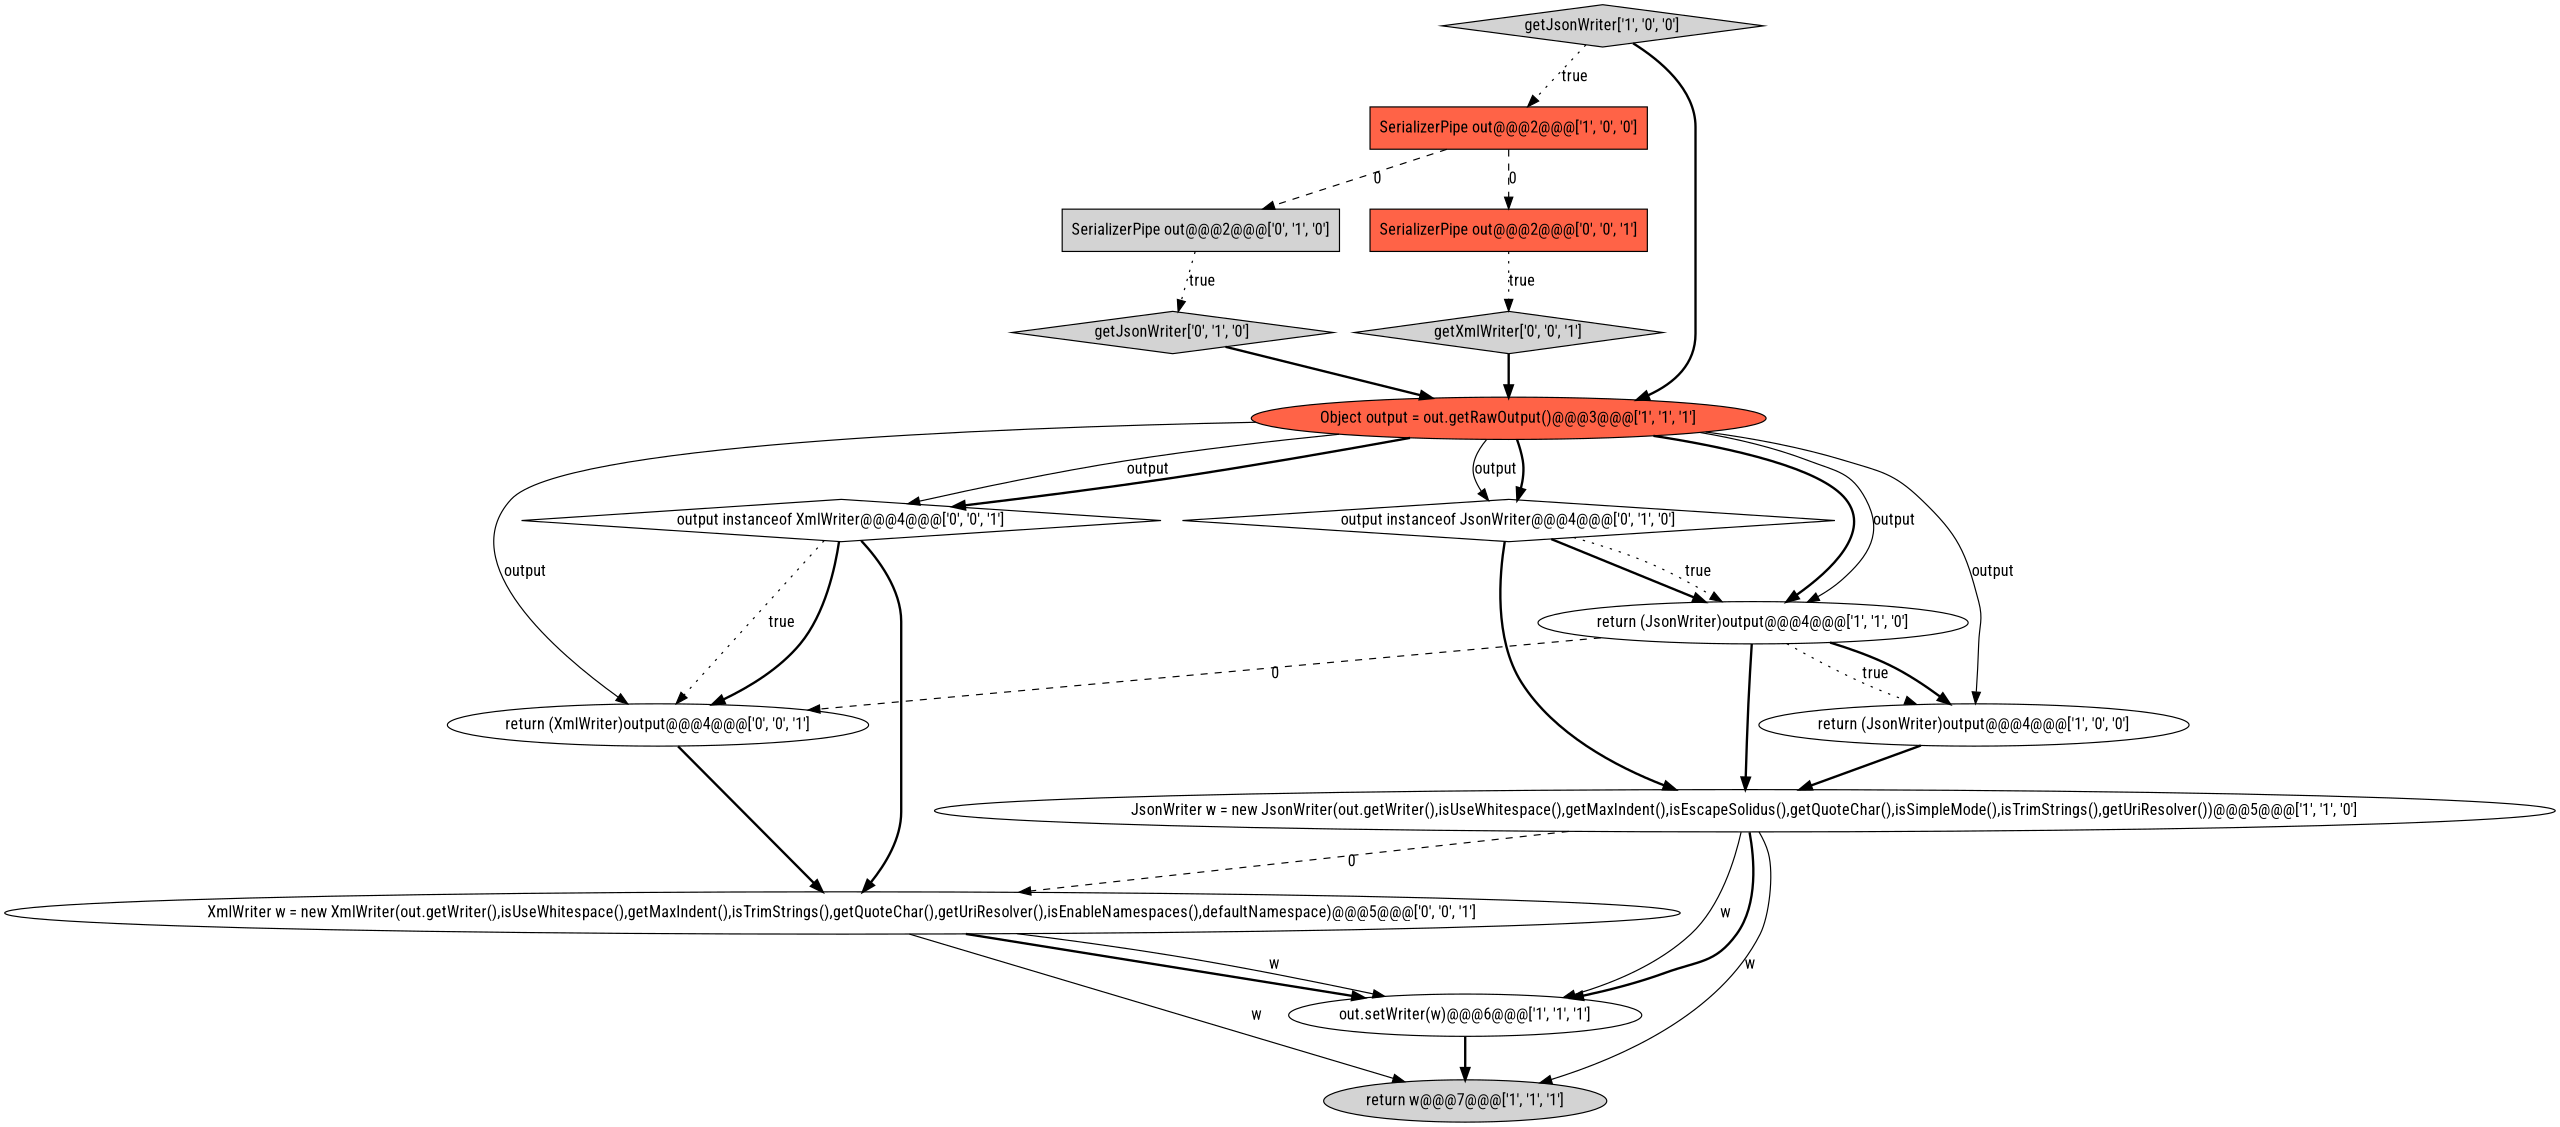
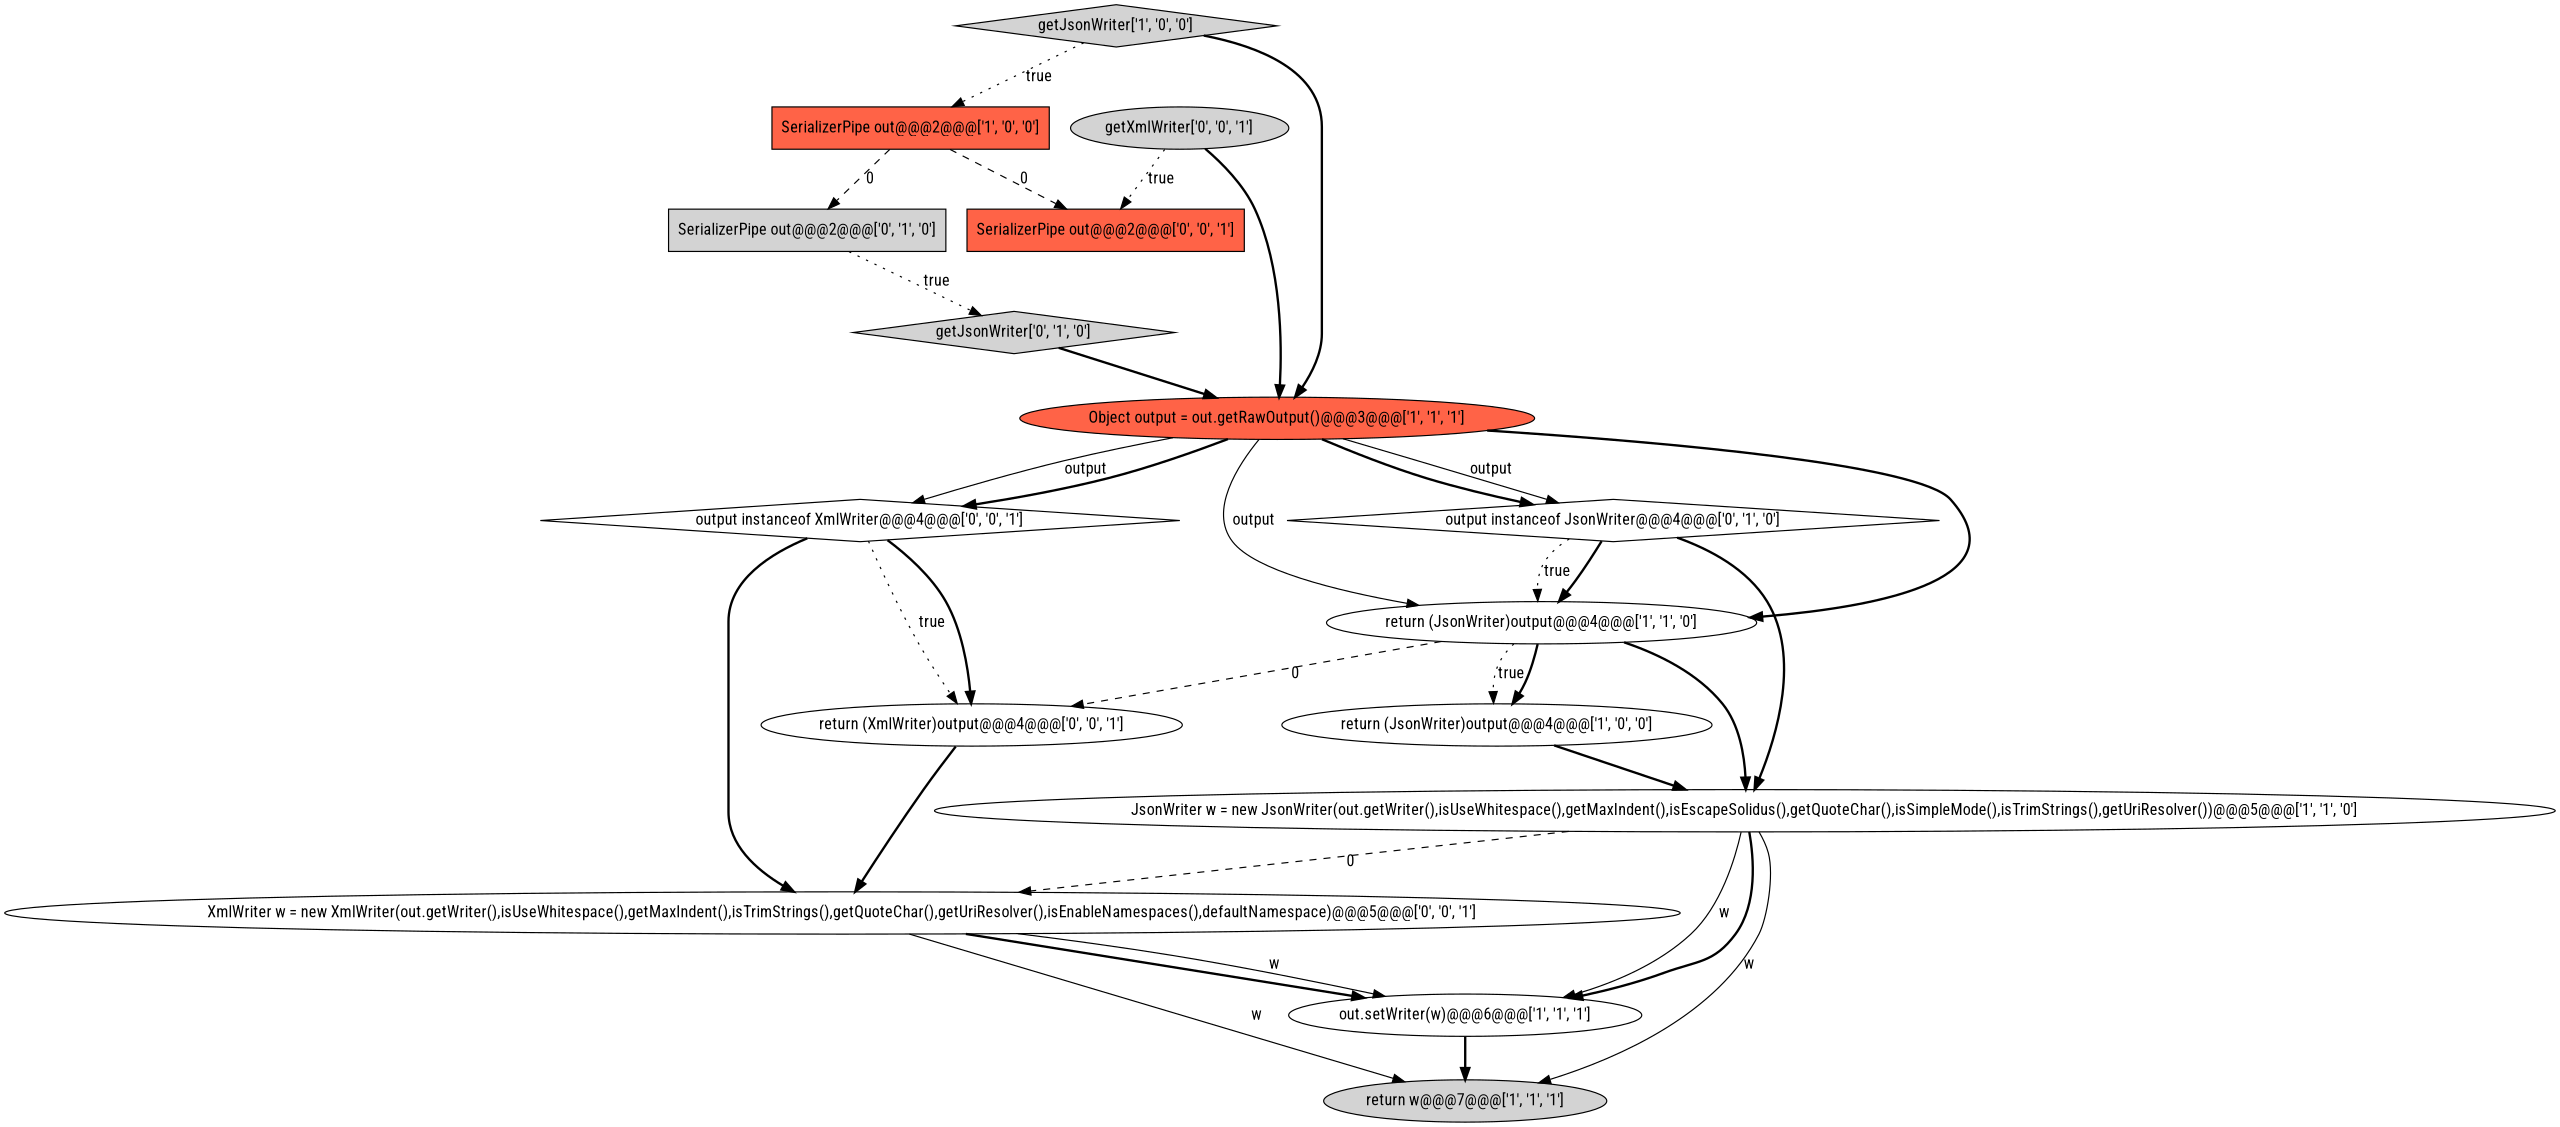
edge "SerializerPipe out@@@2@@@['0', '0', '1']" -> "getXmlWriter['0', '0', '1']": reversed
node "getXmlWriter['0', '0', '1']": shape diamond -> ellipse
edge "Object output = out.getRawOutput()@@@3@@@['1', '1', '1']" -> "return (XmlWriter)output@@@4@@@['0', '0', '1']": removed, label "output"
edge "Object output = out.getRawOutput()@@@3@@@['1', '1', '1']" -> "return (JsonWriter)output@@@4@@@['1', '0', '0']": removed, label "output"
